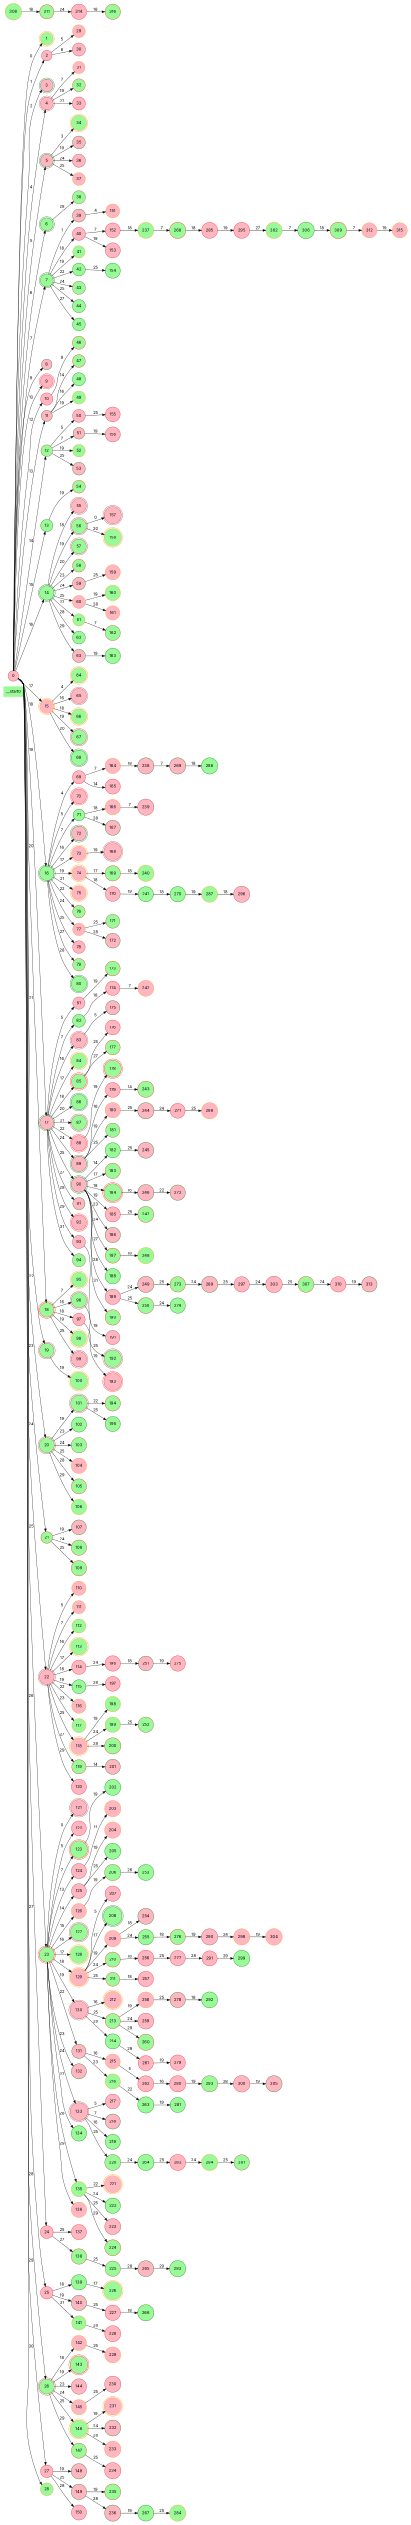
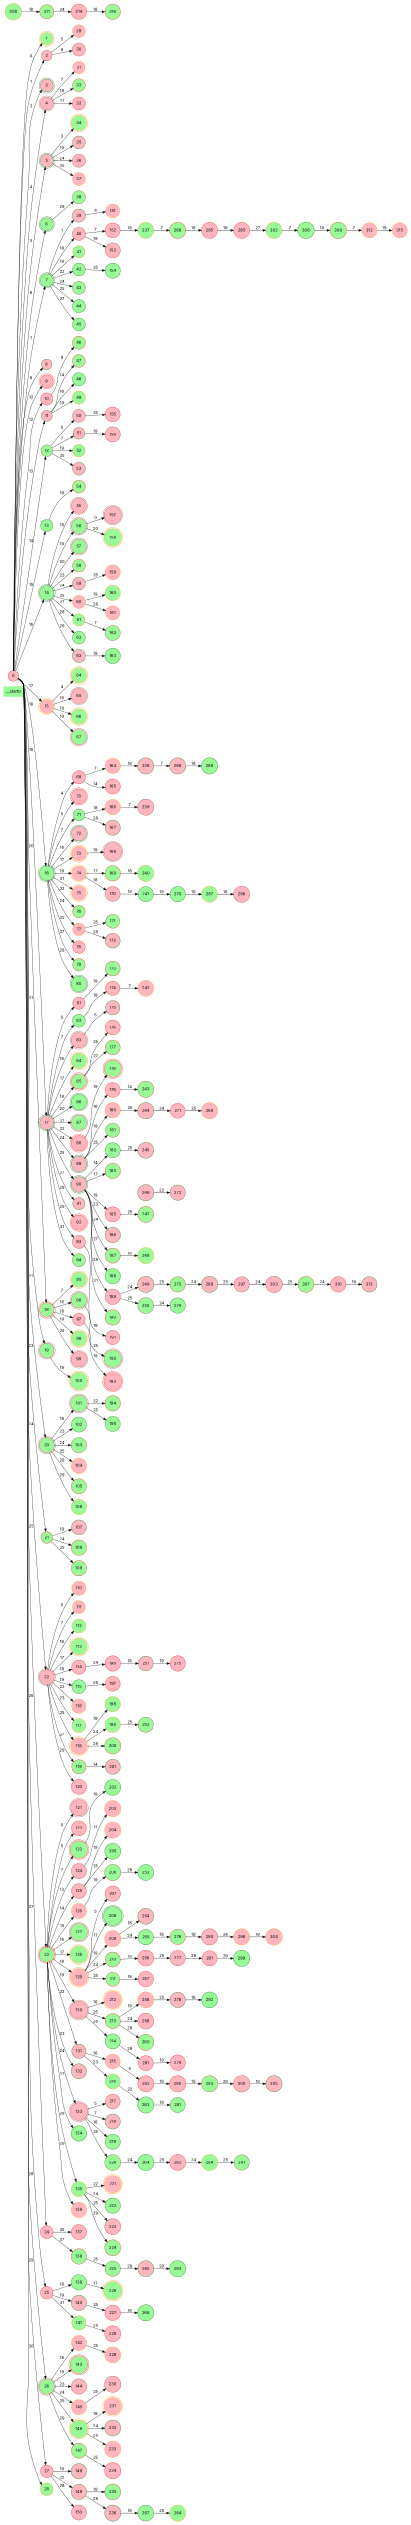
node "68": removed
node "184": removed
